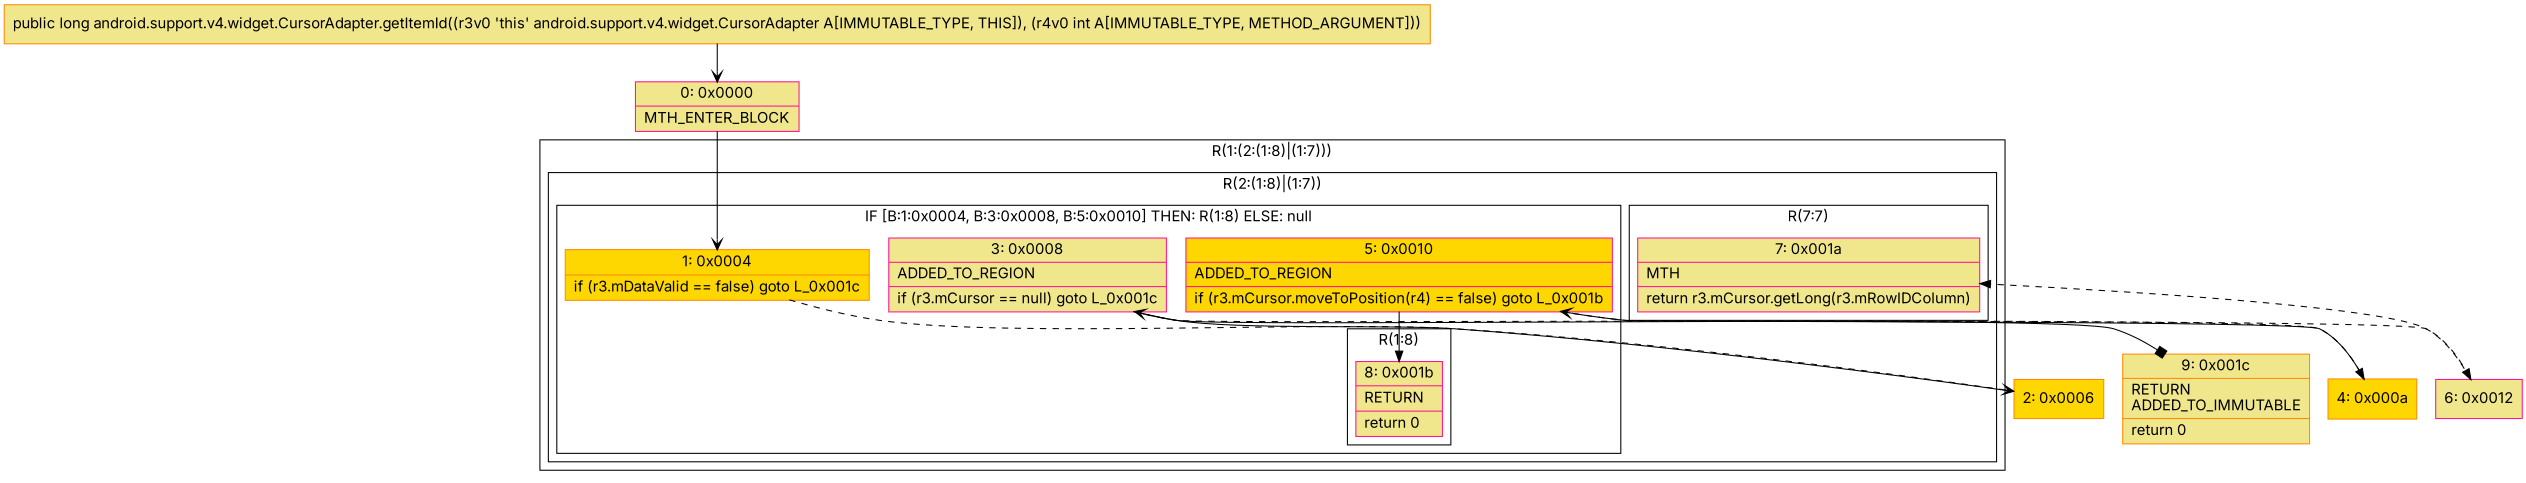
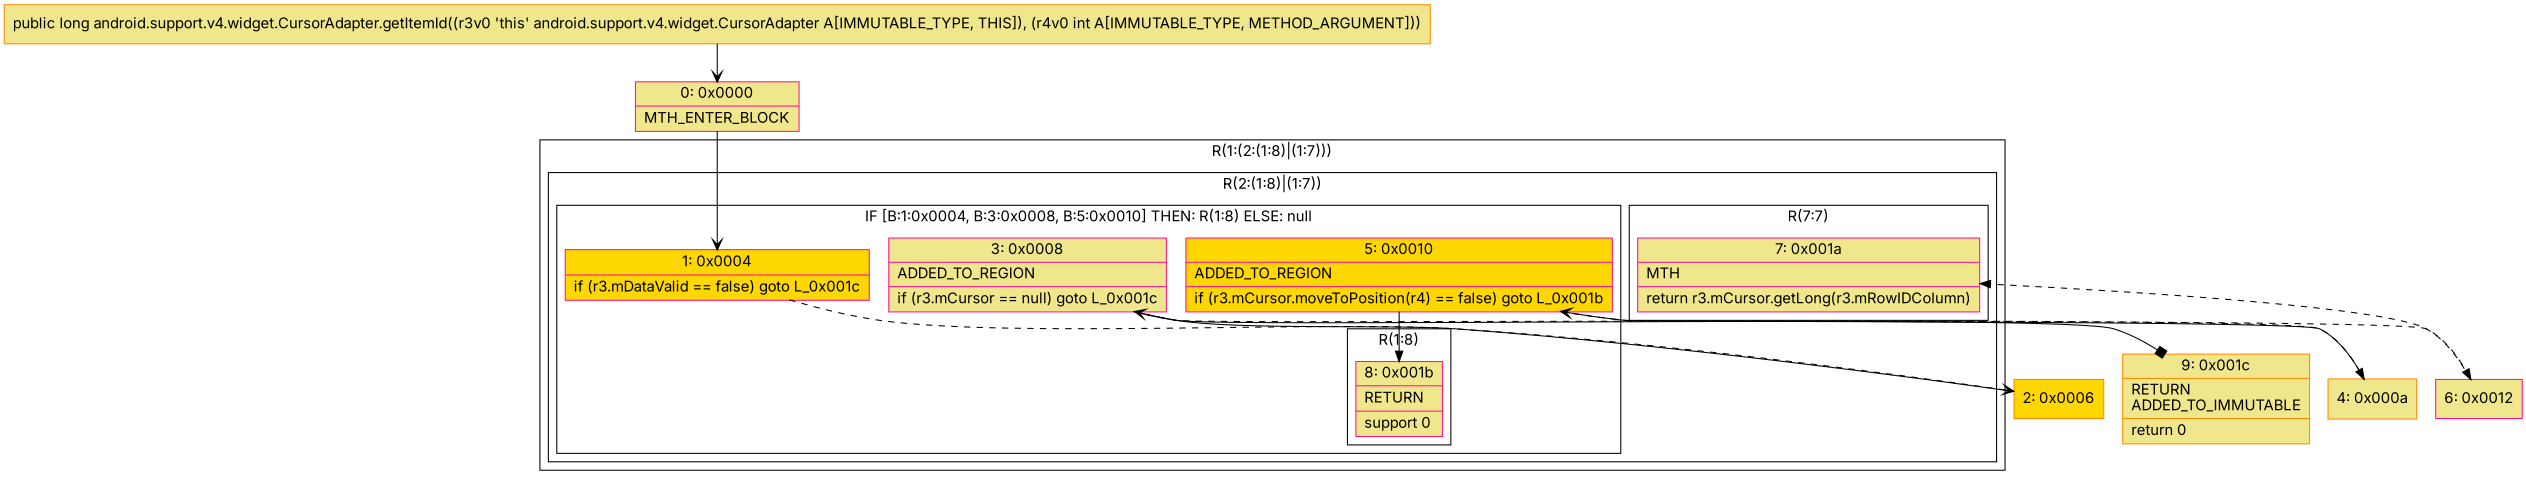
node "1: 0x0004": color darkorange -> deeppink
node "4: 0x000a": fillcolor gold -> khaki
node "8: 0x001b": text "return 0" -> "support 0"
